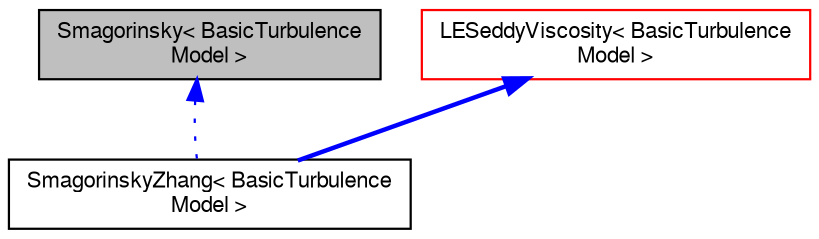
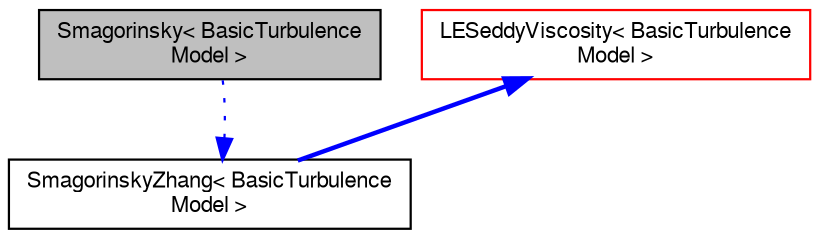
edge "SmagorinskyZhang< BasicTurbulence Model >" -> "Smagorinsky< BasicTurbulence Model >": reversed
